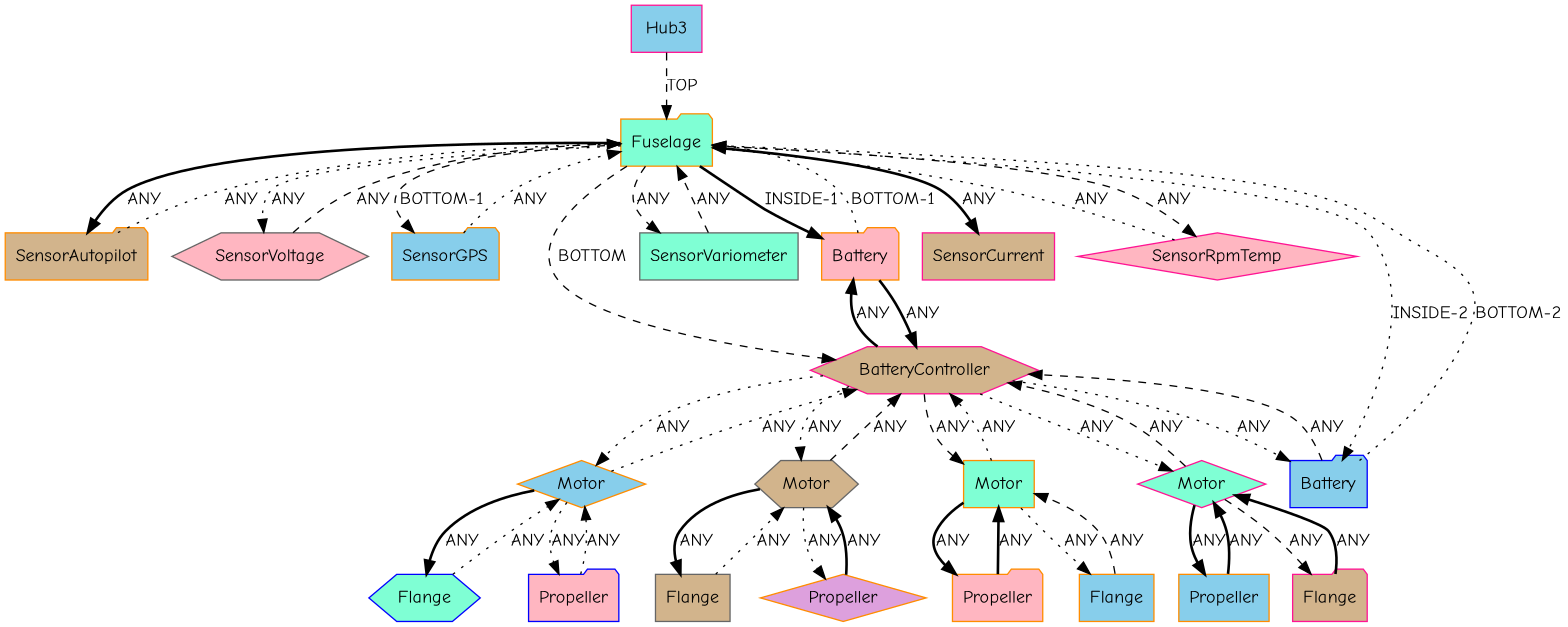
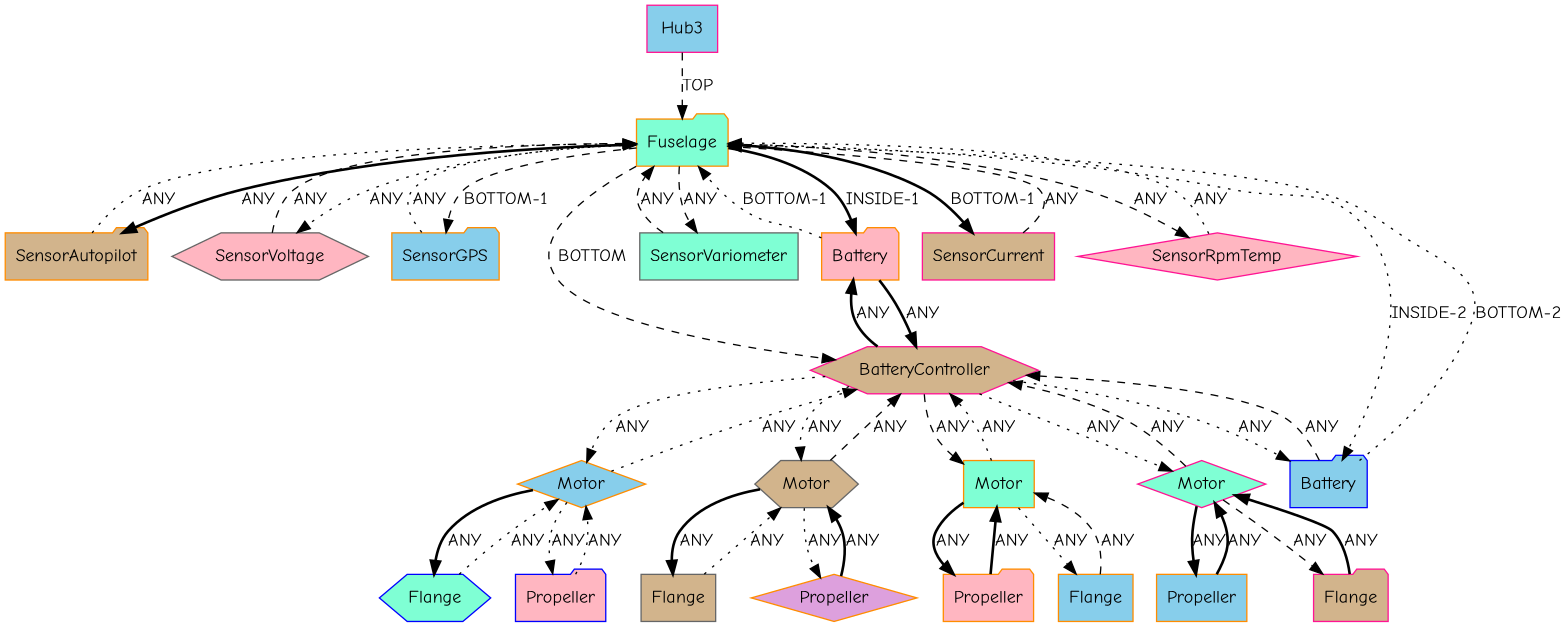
edge "SensorCurrent" -> "Fuselage": added, label "ANY"
edge "Fuselage" -> "SensorCurrent": label "ANY" -> "BOTTOM-1"
